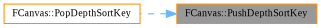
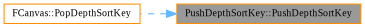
node "FCanvas::PushDepthSortKey": label "FCanvas::PushDepthSortKey" -> "PushDepthSortKey::PushDepthSortKey"
